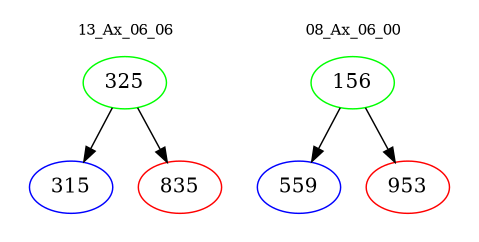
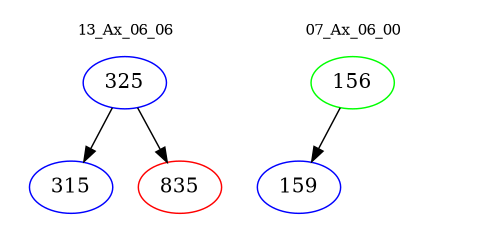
cluster "08_Ax_06_00": label "08_Ax_06_00" -> "07_Ax_06_00"
node "325": color green -> blue
node "559": label "559" -> "159"
node "953": removed
